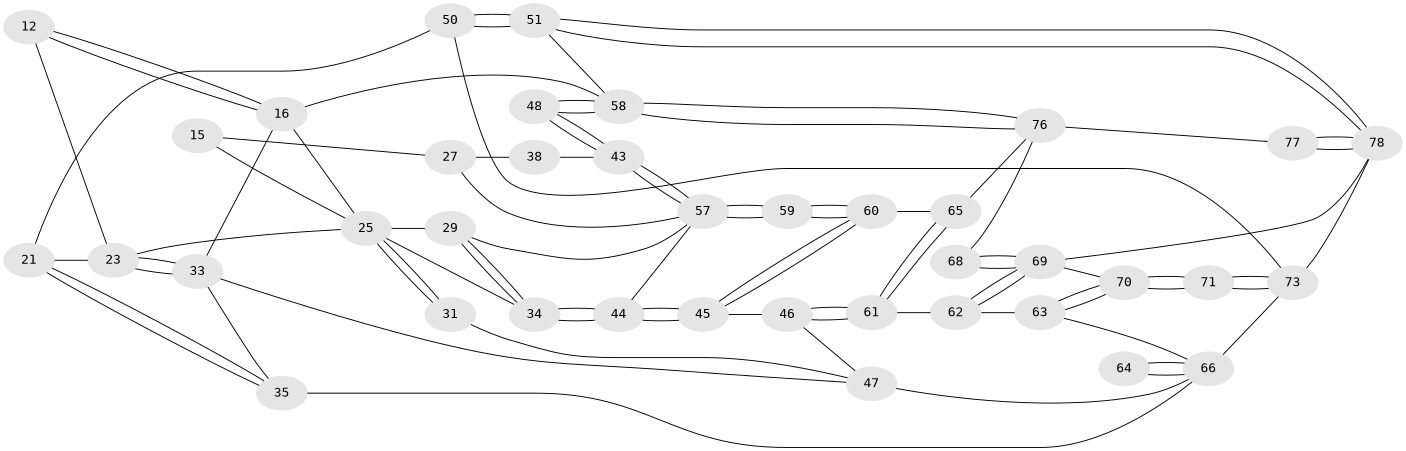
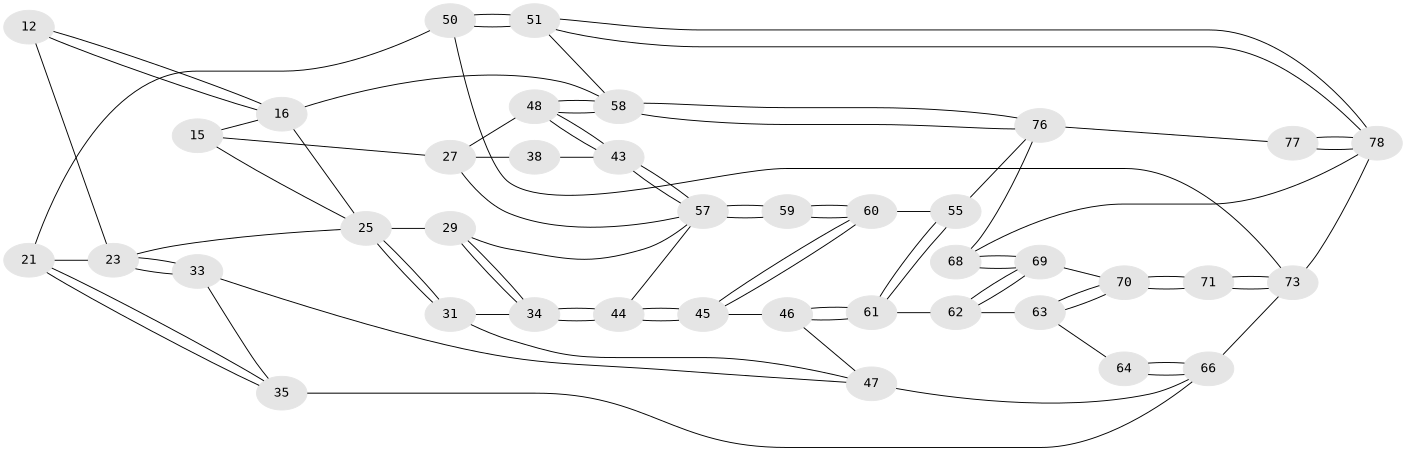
edge "48" -- "27": added
edge "16" -- "33": now "16" -- "15"
node "65": label "65" -> "55"
edge "78" -- "69": now "78" -- "68"
edge "25" -- "34": now "31" -- "34"
edge "63" -- "66": now "63" -- "64"
